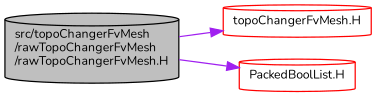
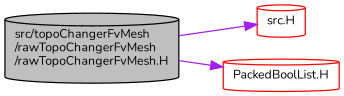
node "topoChangerFvMesh.H": label "topoChangerFvMesh.H" -> "src.H"
